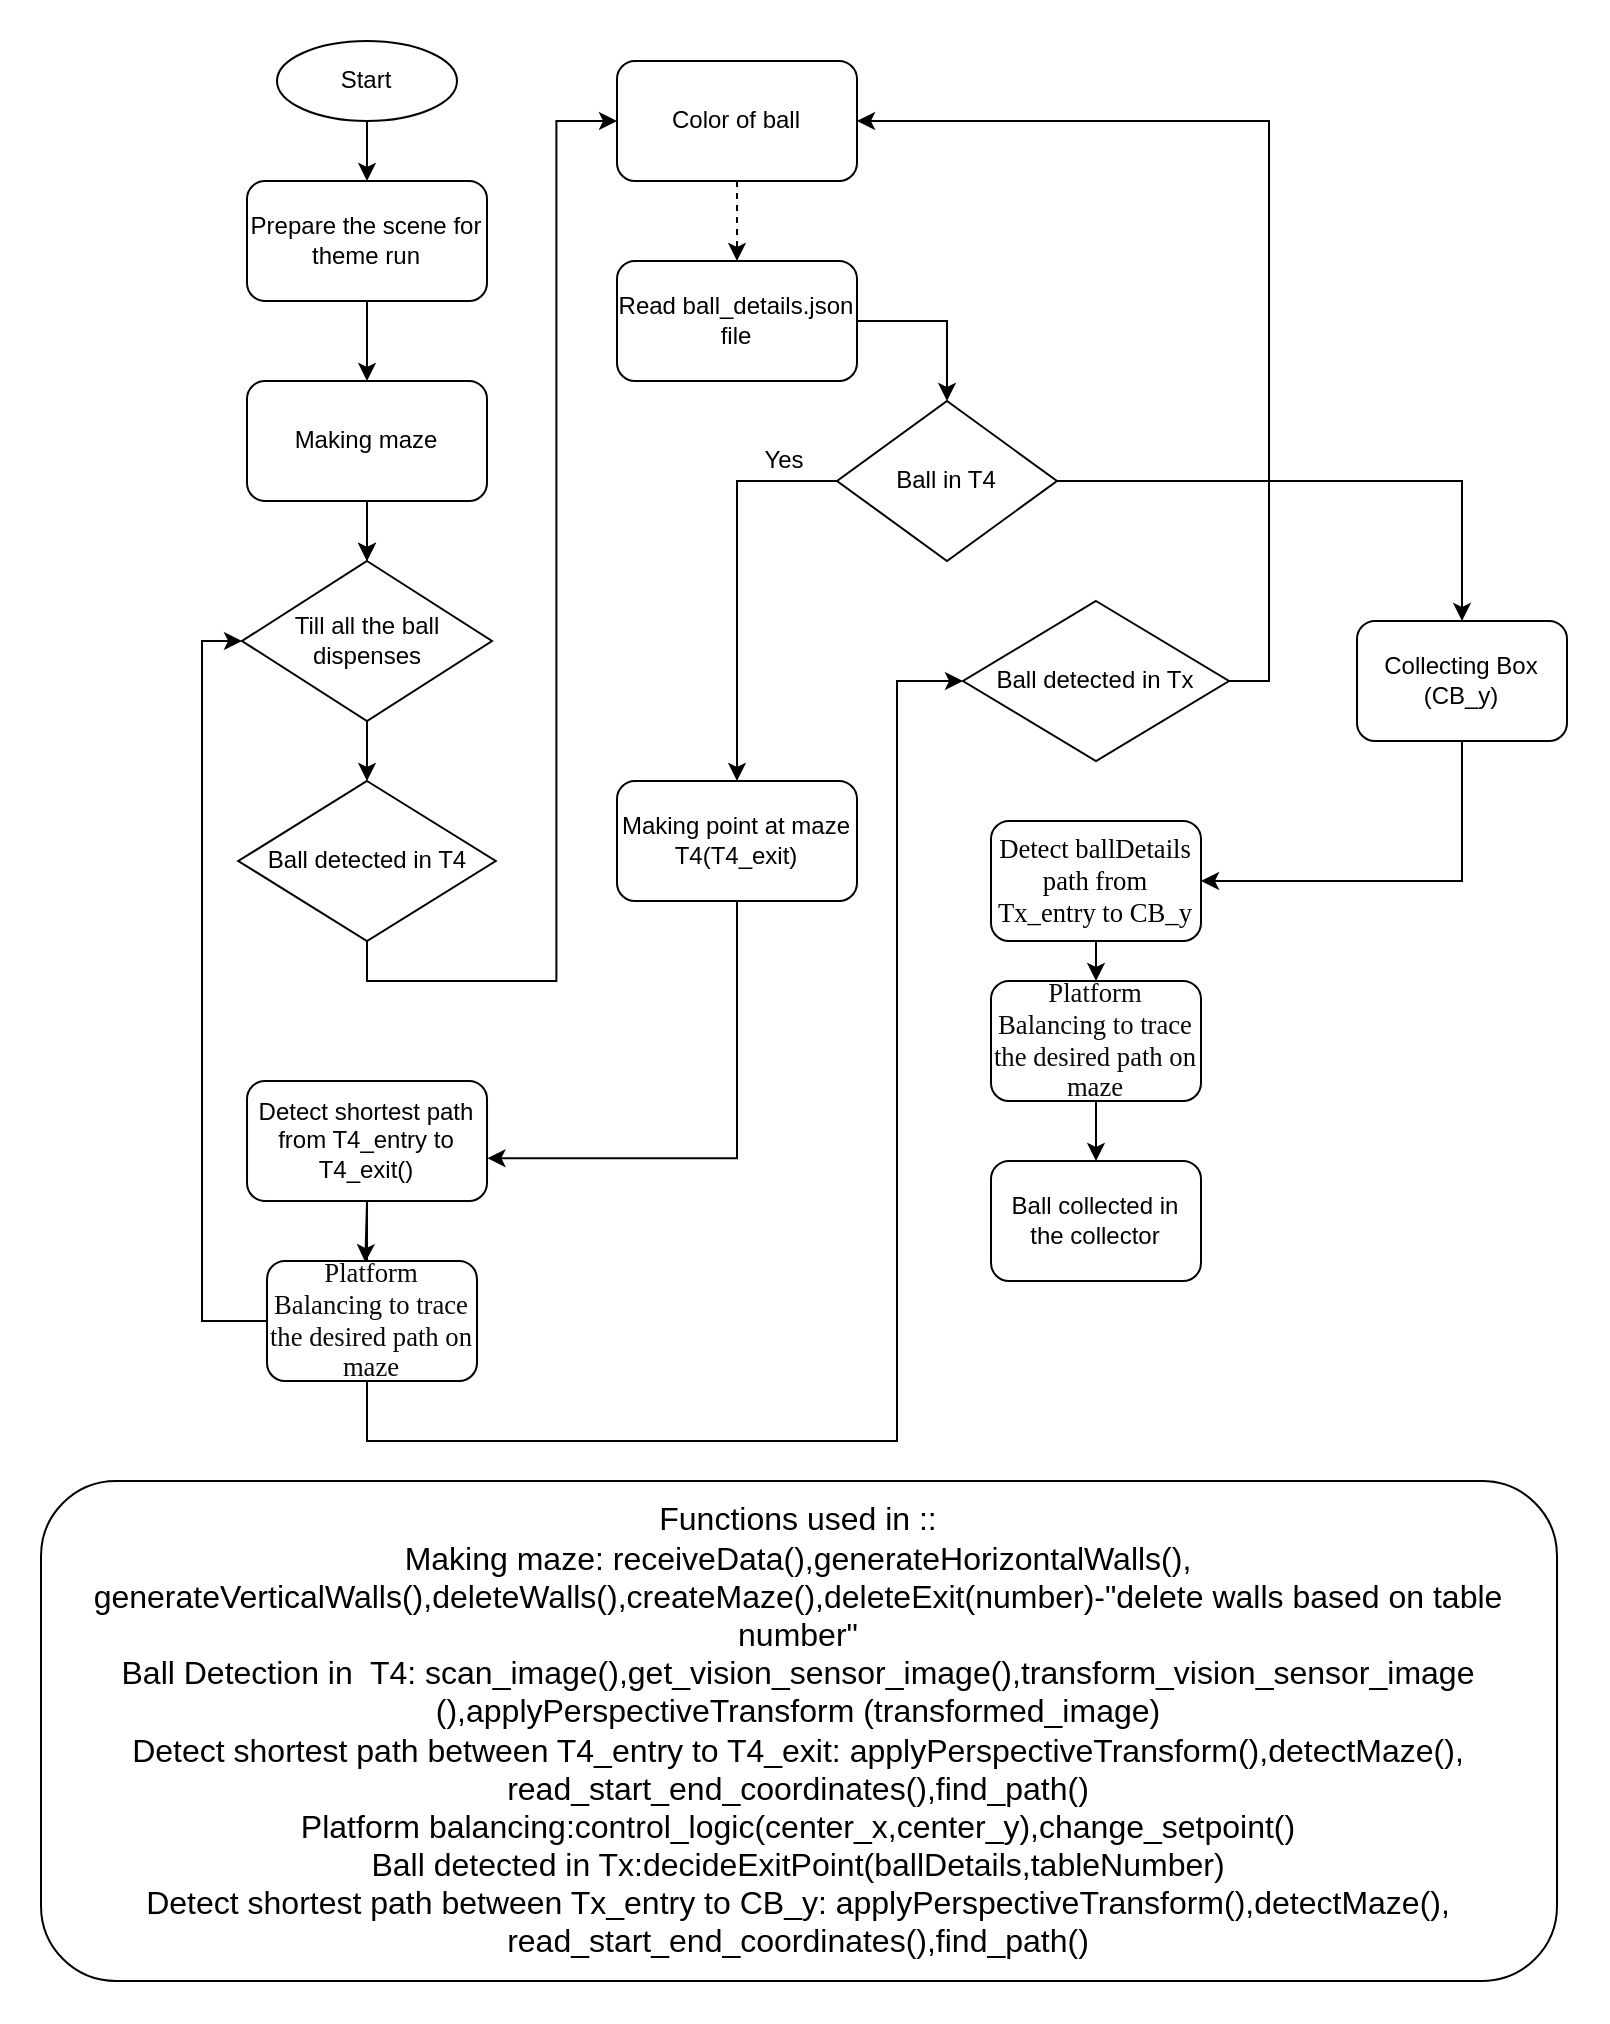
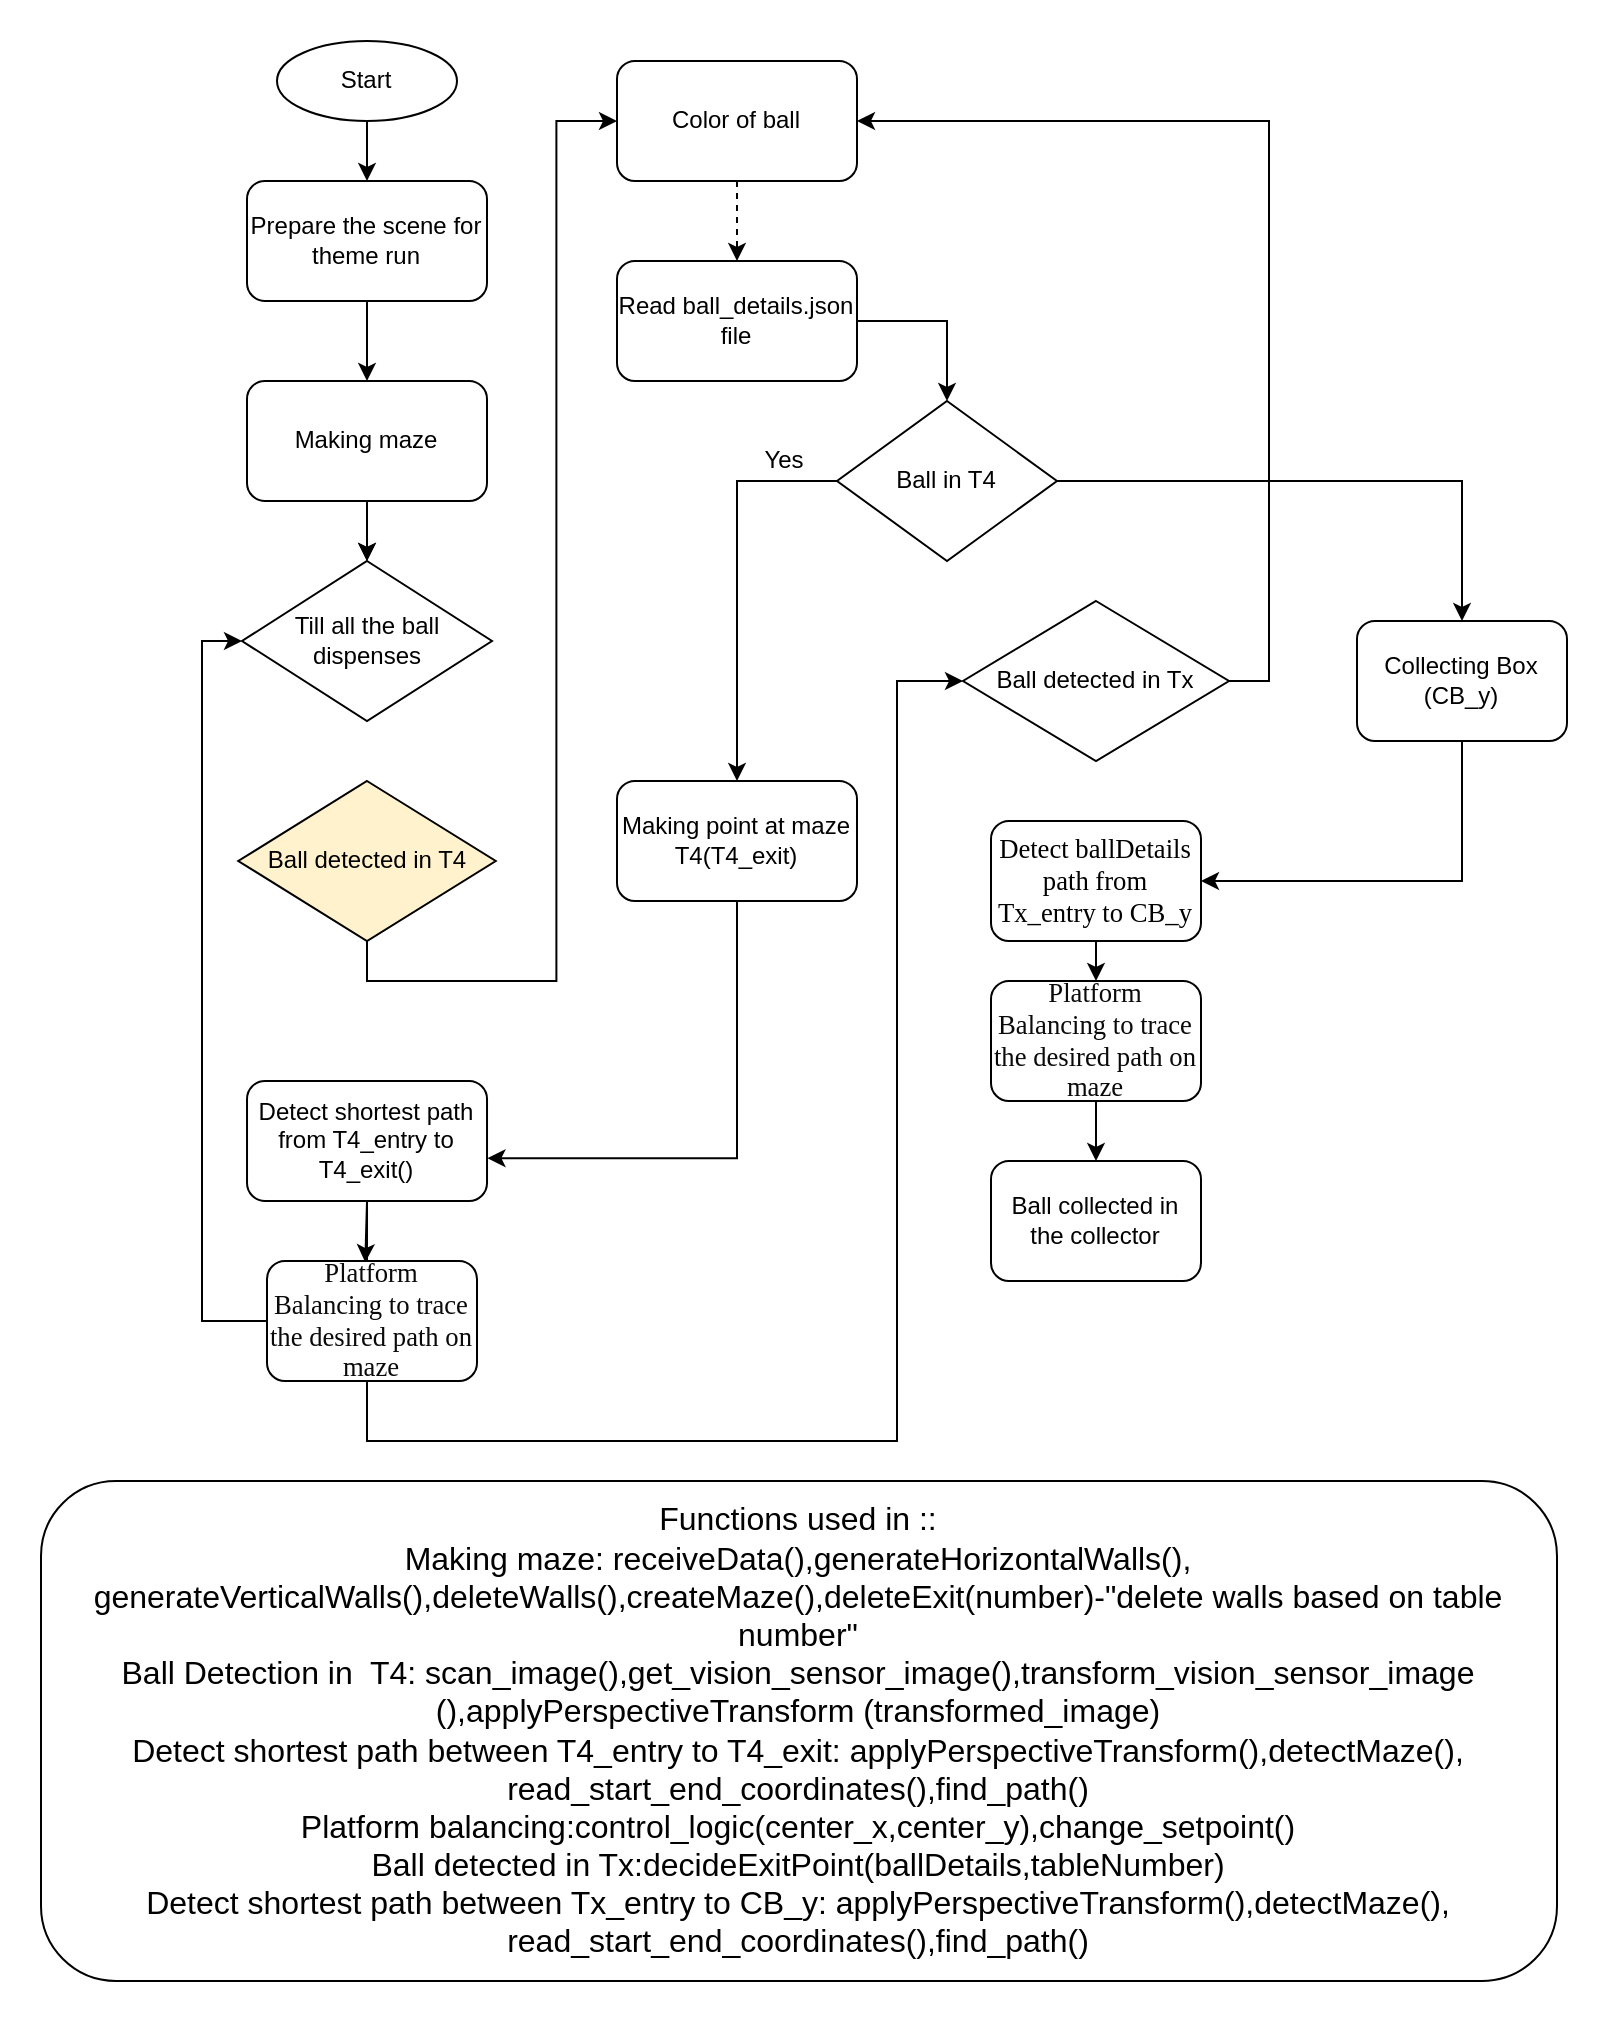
edge "Till all the ball dispenses" -> "Ball detected in T4": removed
node "Ball detected in T4": fillcolor #ffffff -> #fff2cc
